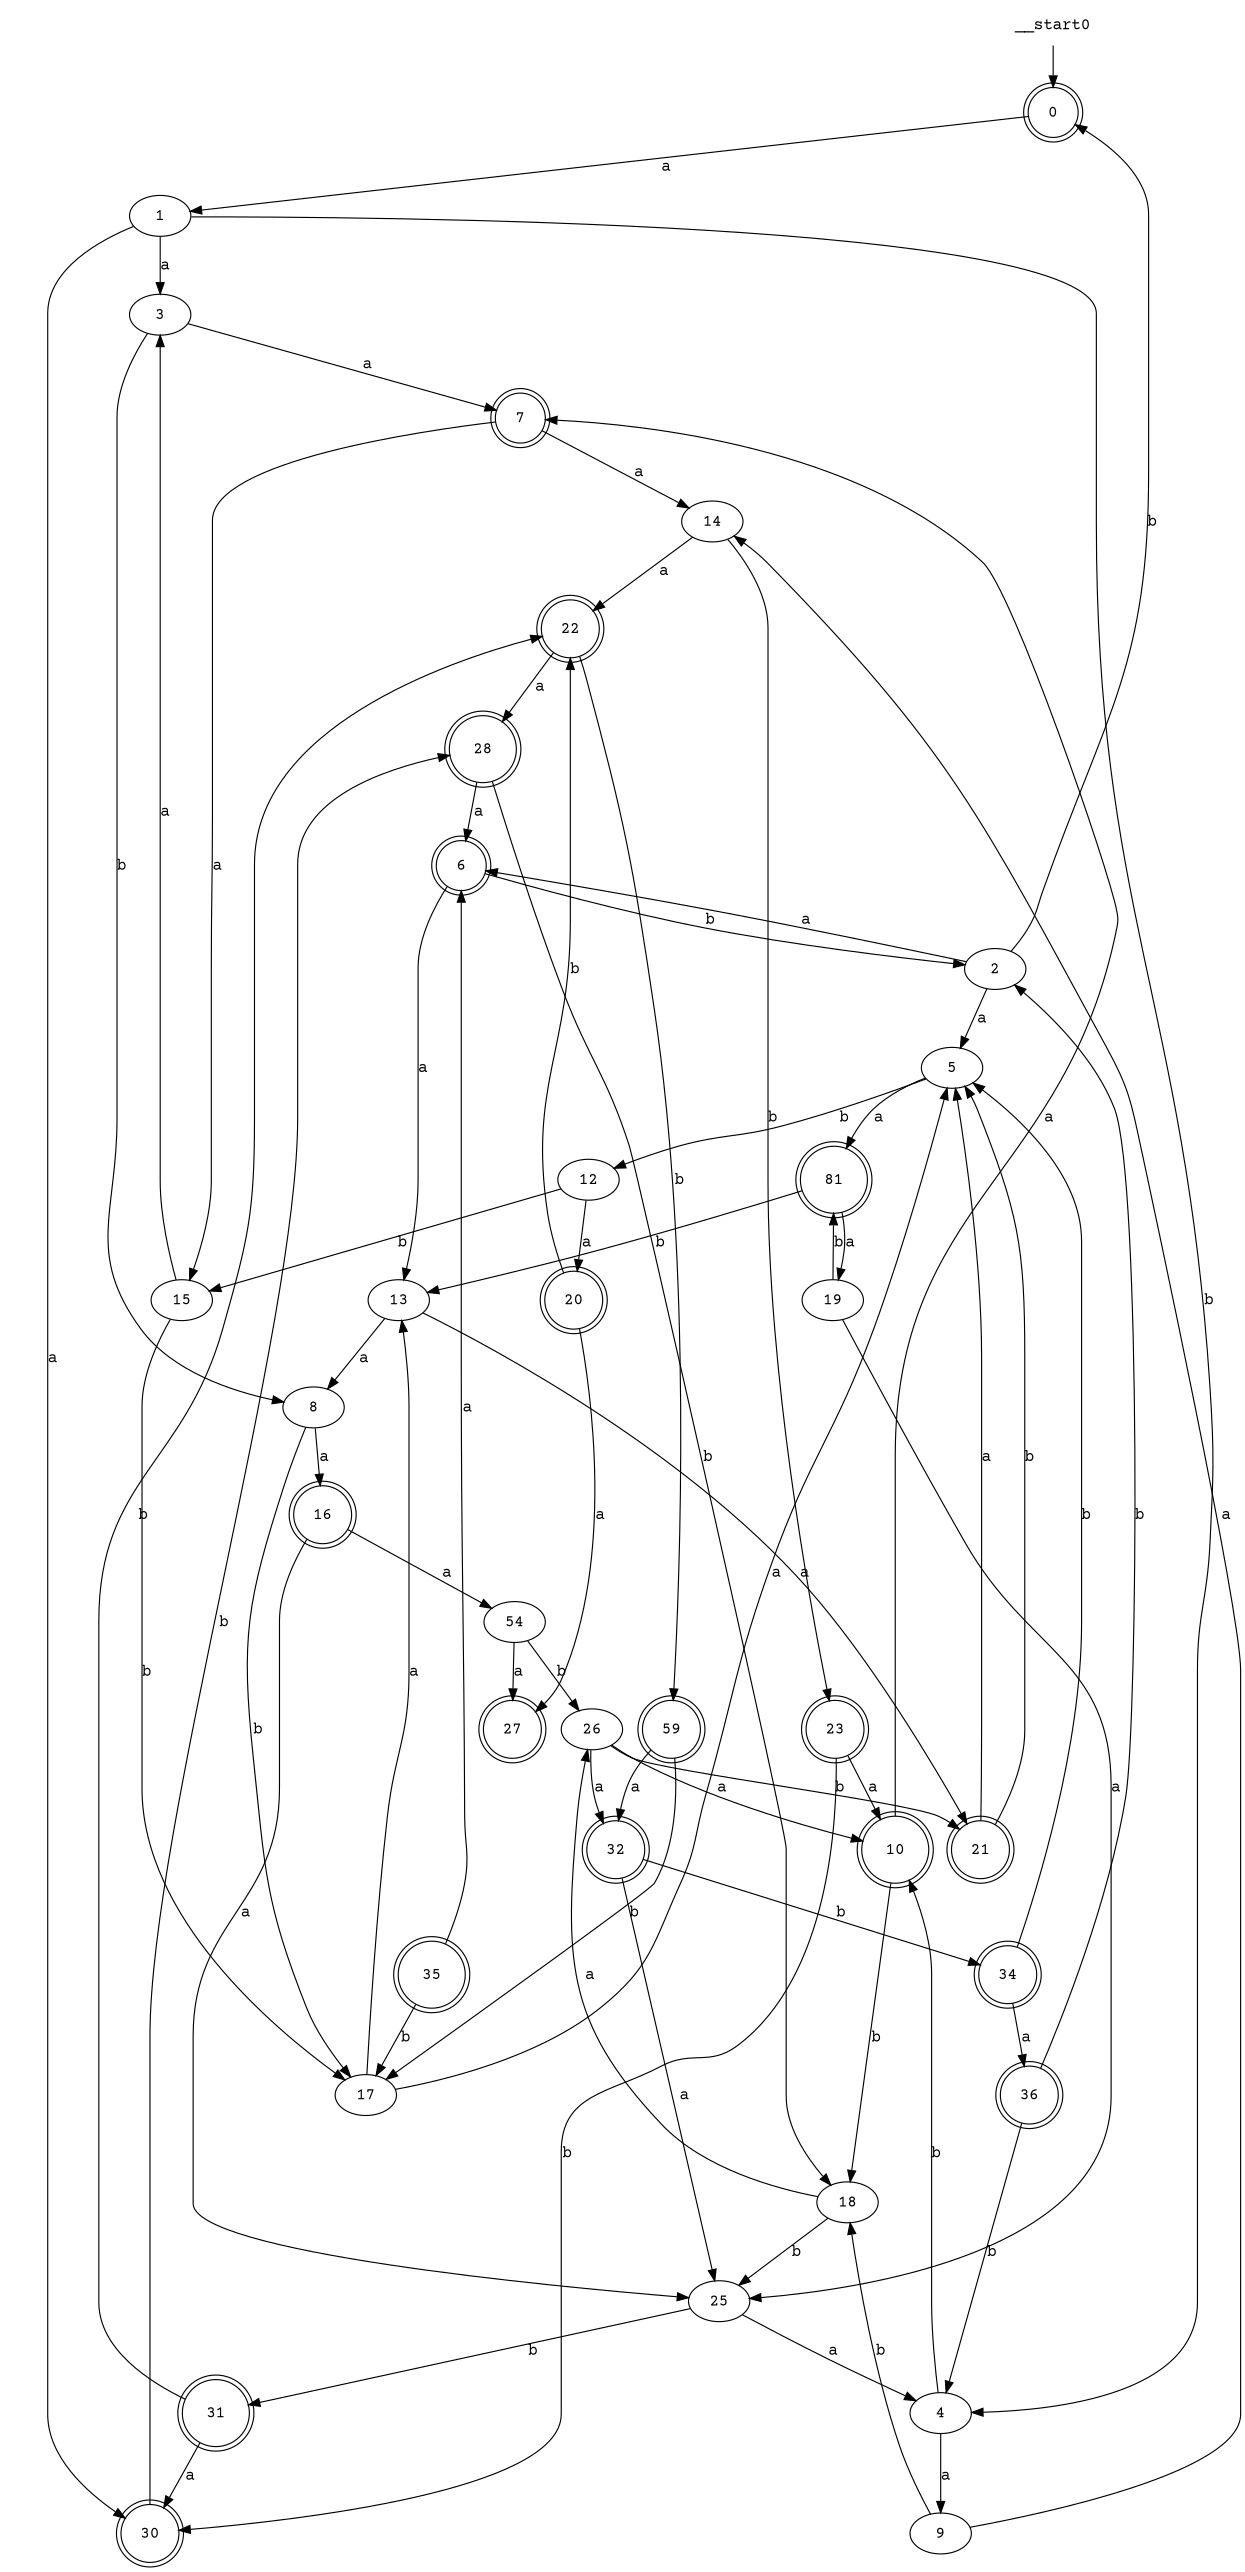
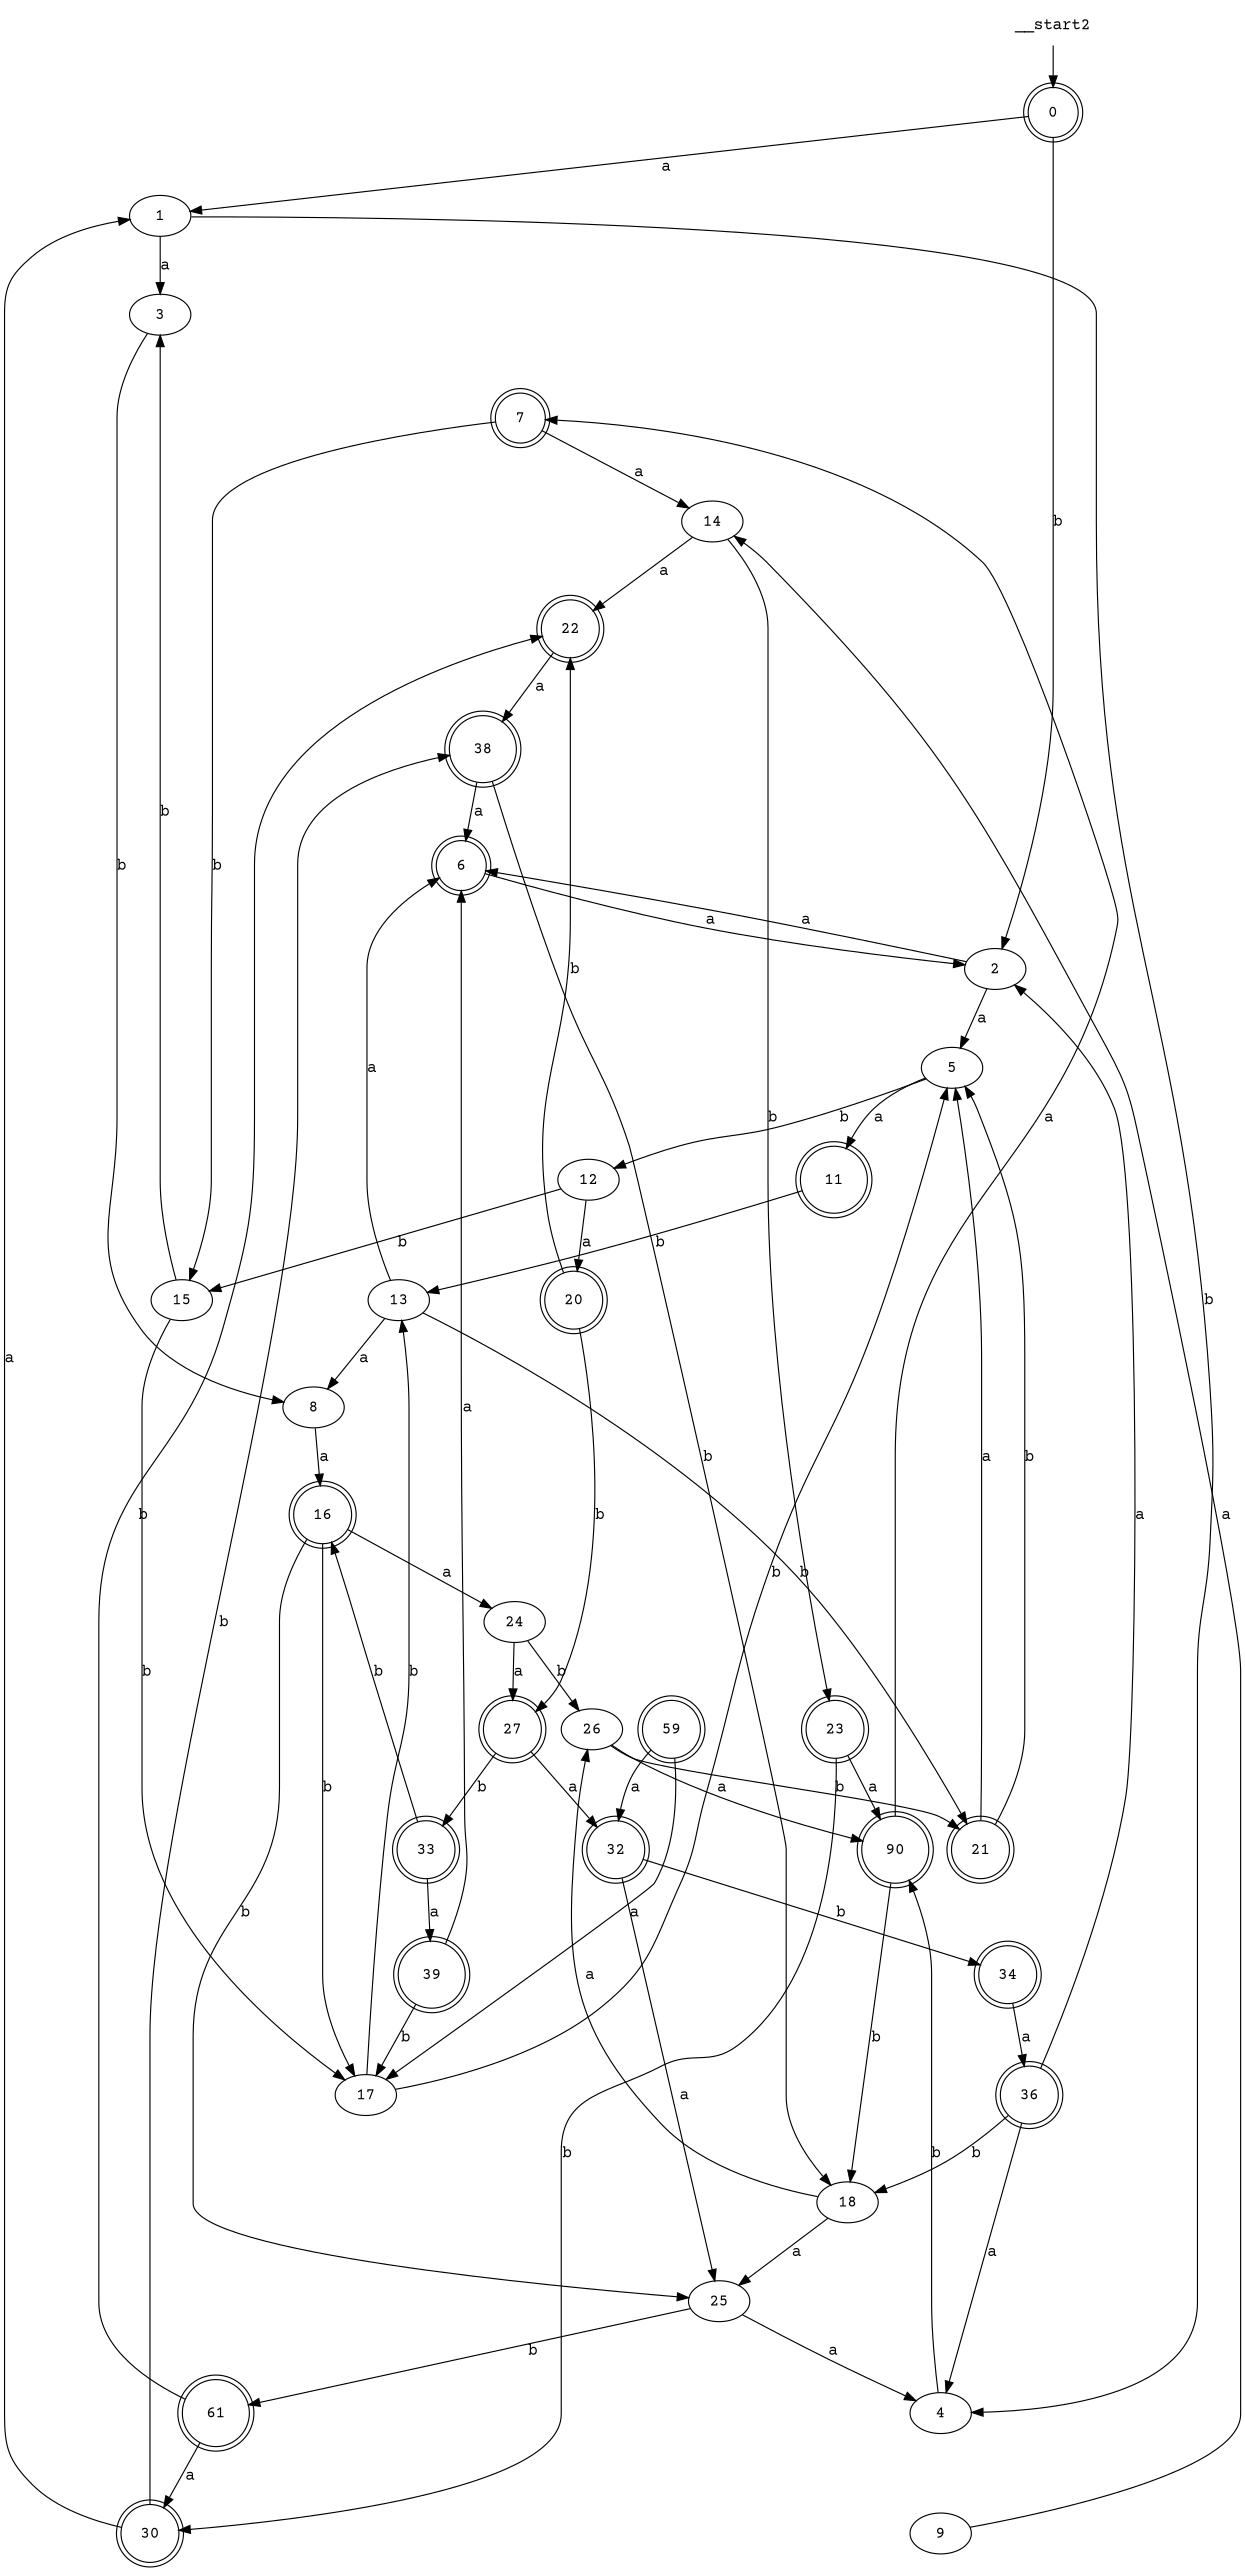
node "__start0": label "__start0" -> "__start2"
edge "3" -> "7": removed, label "a"
edge "2" -> "0": reversed
node "28": label "28" -> "38"
edge "15" -> "3": label "a" -> "b"
edge "7" -> "15": label "a" -> "b"
edge "6" -> "2": label "b" -> "a"
edge "6" -> "13": reversed
edge "22" -> "59": removed, label "b"
node "81": label "81" -> "11"
node "19": removed
edge "1" -> "30": reversed
edge "34" -> "5": removed, label "b"
edge "20" -> "27": label "a" -> "b"
edge "36" -> "2": label "b" -> "a"
edge "17" -> "5": label "a" -> "b"
edge "13" -> "21": label "a" -> "b"
node "54": label "54" -> "24"
edge "17" -> "13": label "a" -> "b"
edge "8" -> "17": now "16" -> "17"
edge "26" -> "32": now "27" -> "32"
node "33": added
node "10": label "10" -> "90"
edge "16" -> "25": label "a" -> "b"
edge "59" -> "17": label "b" -> "a"
node "35": label "35" -> "39"
edge "18" -> "25": label "b" -> "a"
edge "36" -> "4": label "b" -> "a"
edge "9" -> "18": now "36" -> "18"
node "31": label "31" -> "61"
edge "4" -> "9": removed, label "a"
